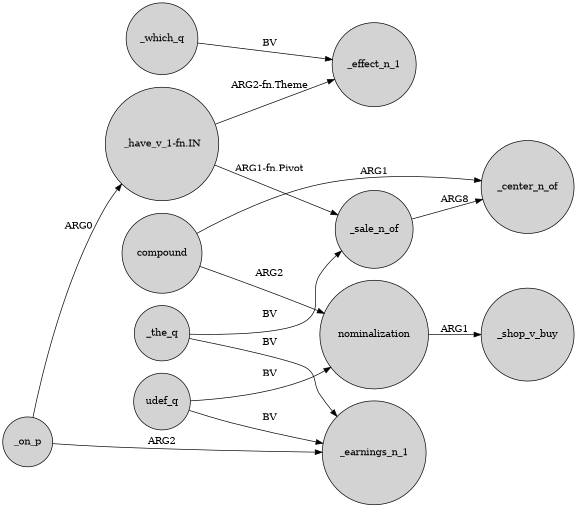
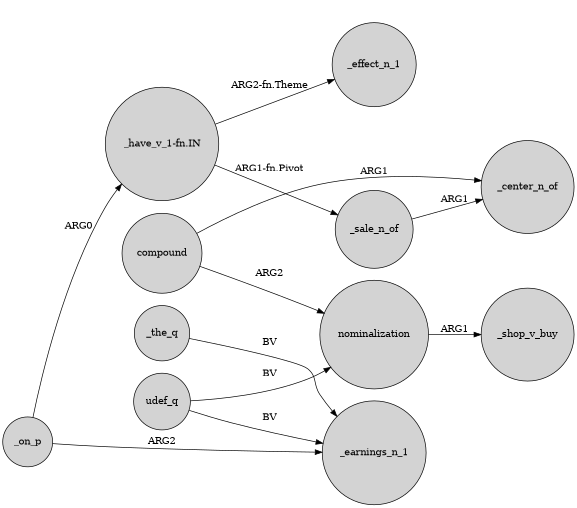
node "_which_q": removed
edge "_sale_n_of" -> "_center_n_of": label "ARG8" -> "ARG1"
edge "_the_q" -> "_sale_n_of": removed, label "BV"
